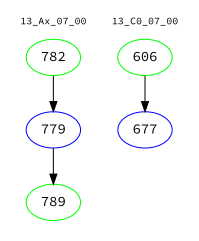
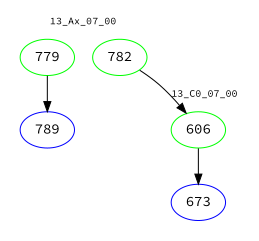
edge "782" -> "779": now "782" -> "606"
node "779": color blue -> green
node "677": label "677" -> "673"
node "789": color green -> blue
